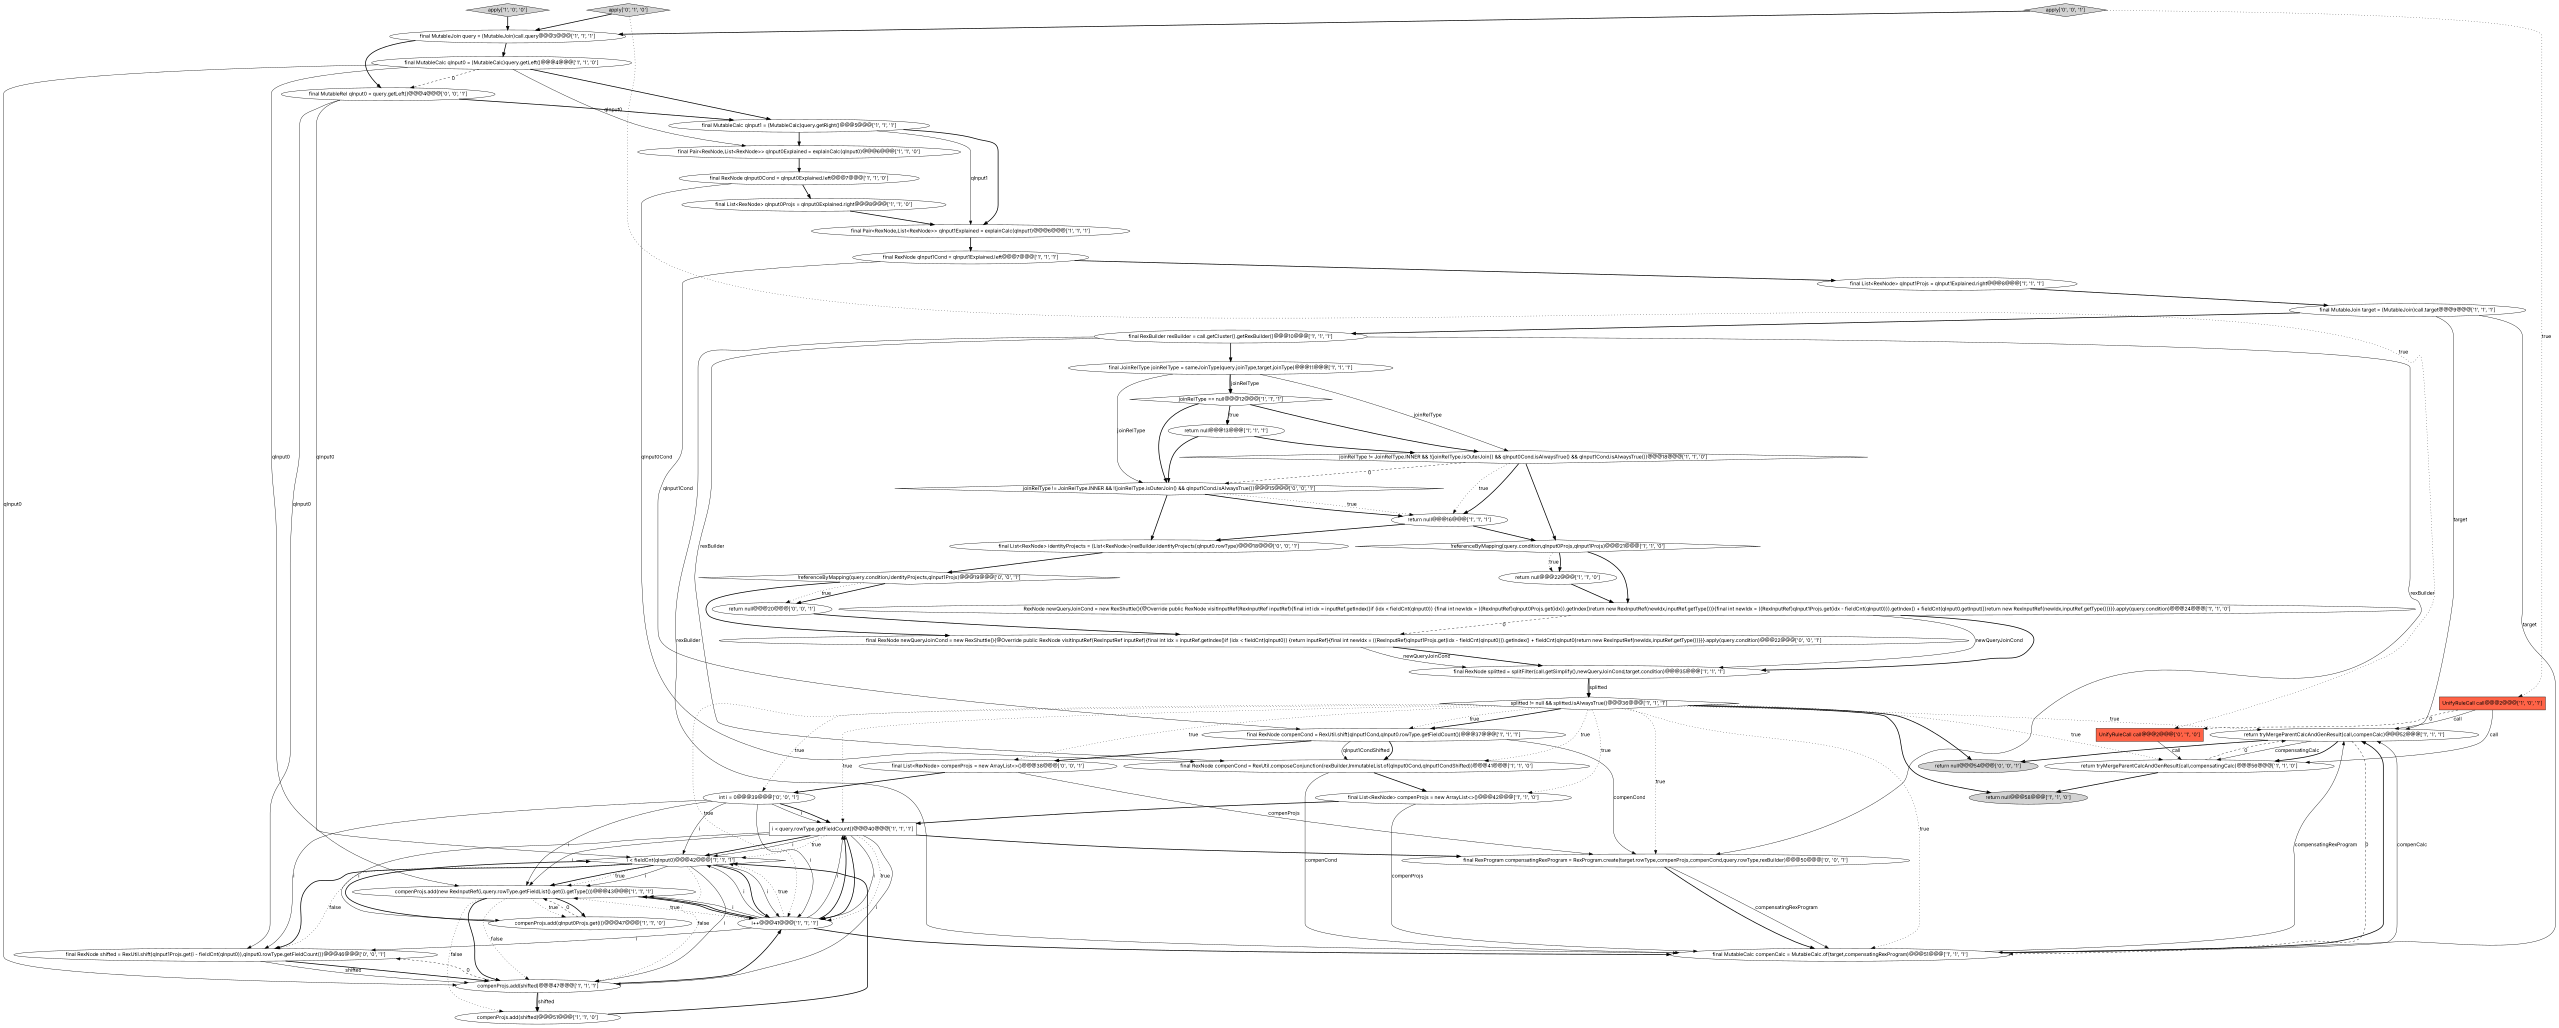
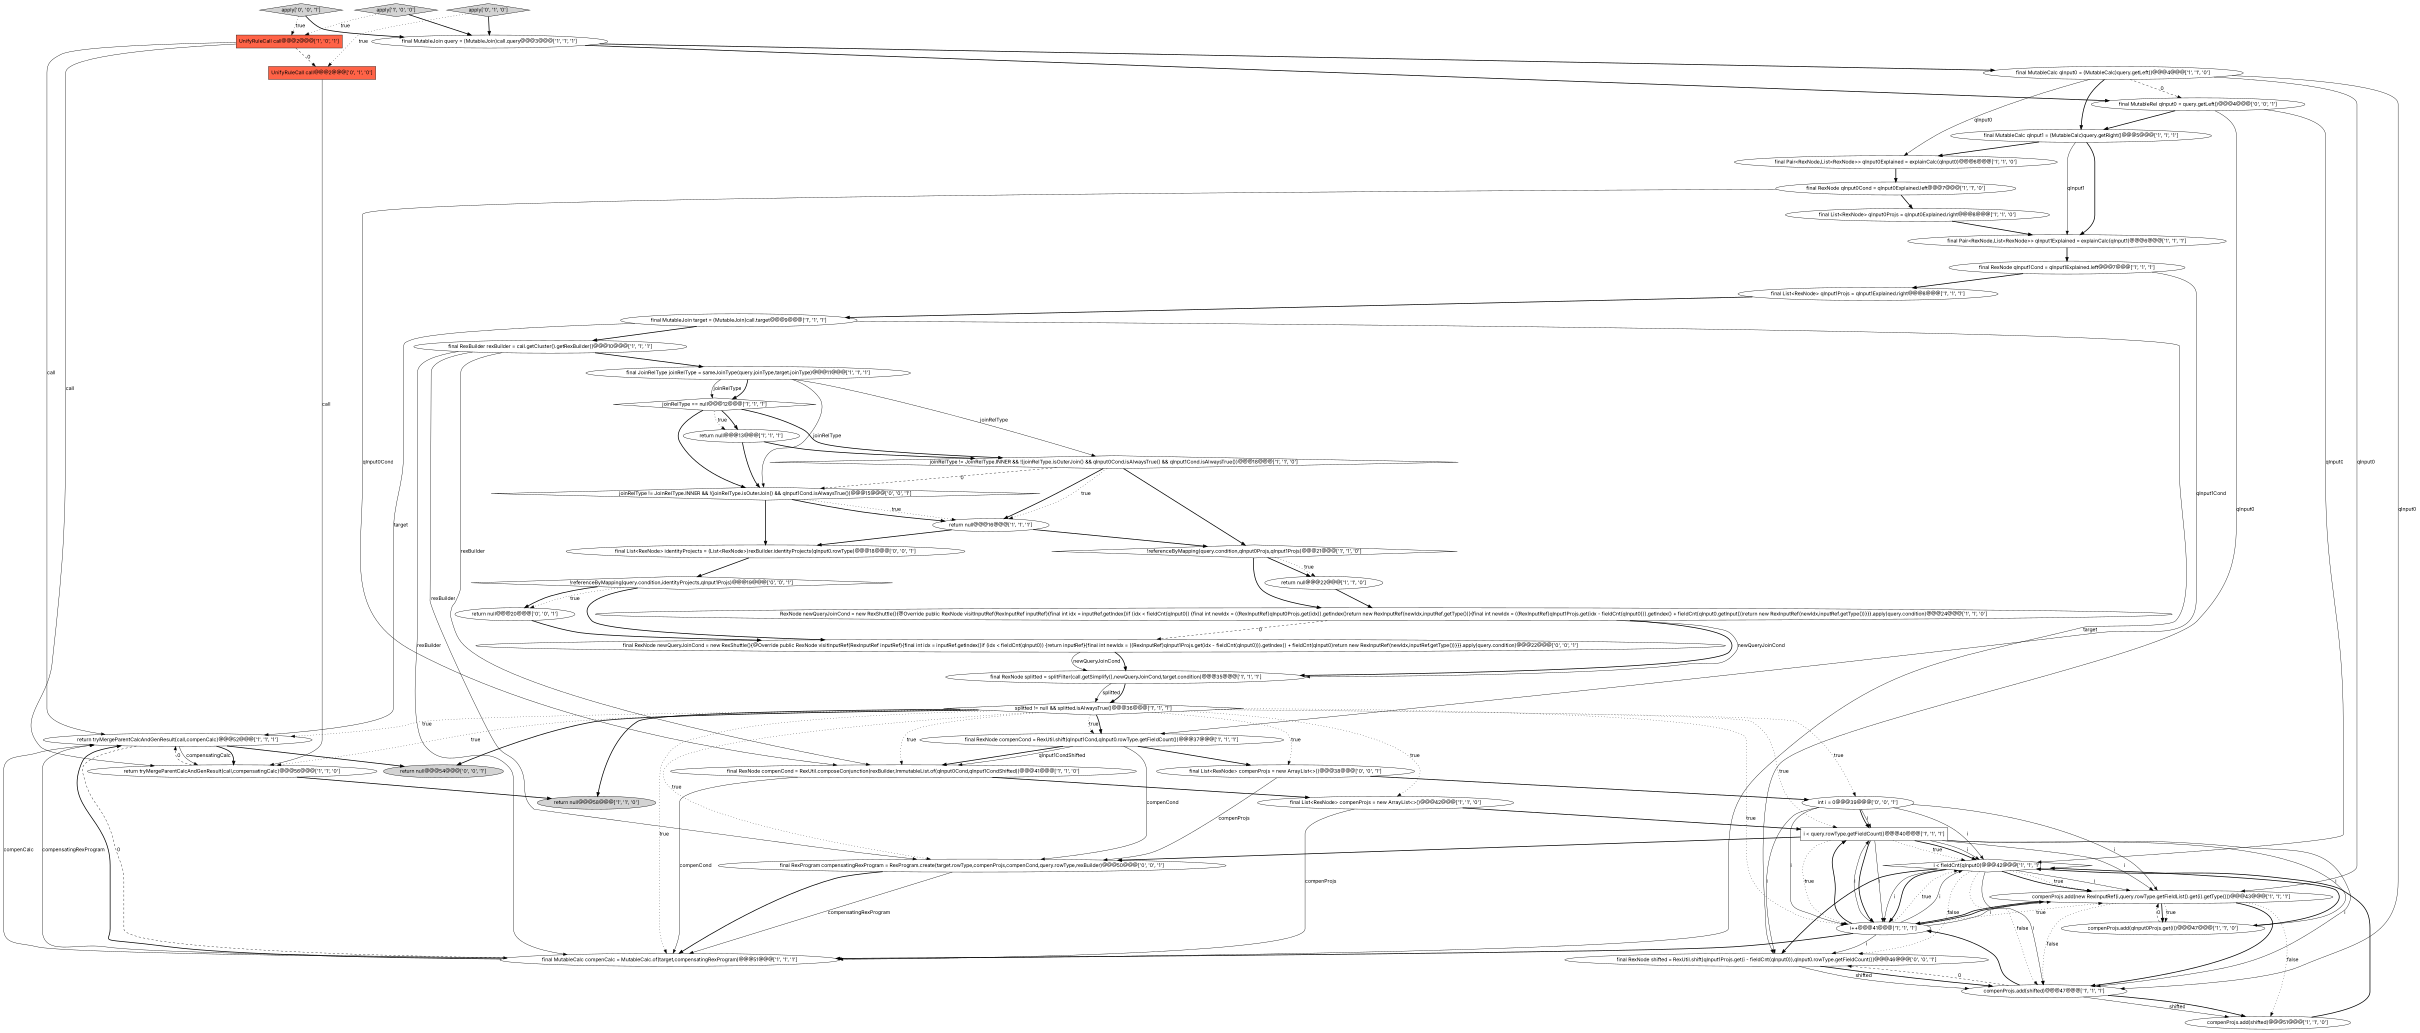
edge "apply['1', '0', '0']" -> "UnifyRuleCall call@@@2@@@['1', '0', '1']": added, label "true"
